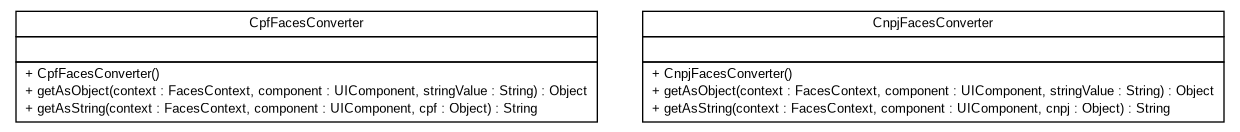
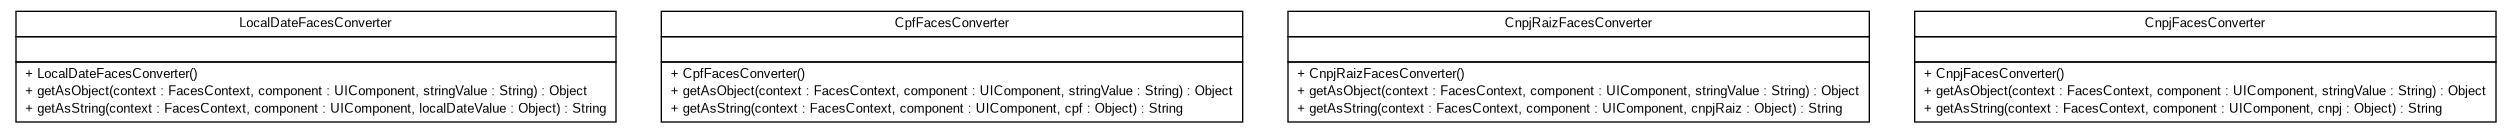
node "LocalDateFacesConverter": added
node "CnpjRaizFacesConverter": added
